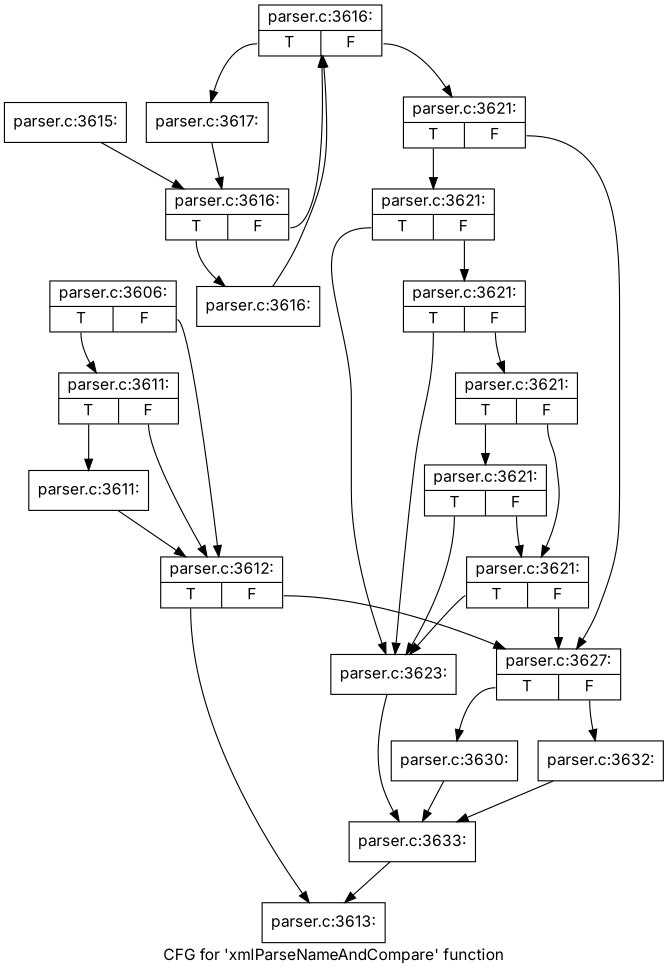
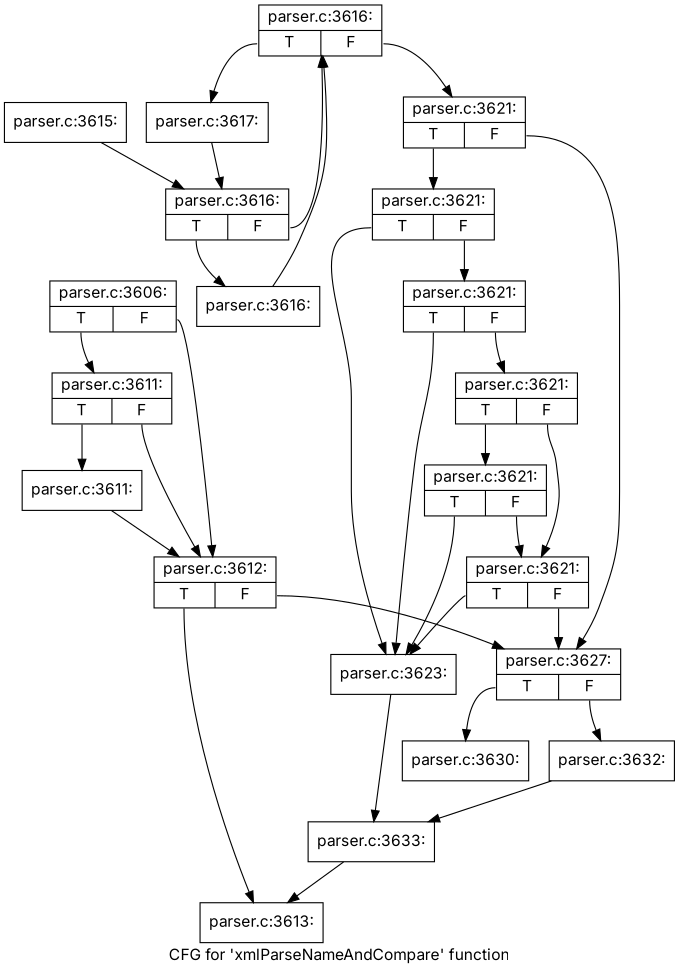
edge "parser.c:3630:" -> "parser.c:3633:": removed
